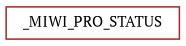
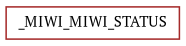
node "_MIWI_PRO_STATUS": label "_MIWI_PRO_STATUS" -> "_MIWI_MIWI_STATUS"
